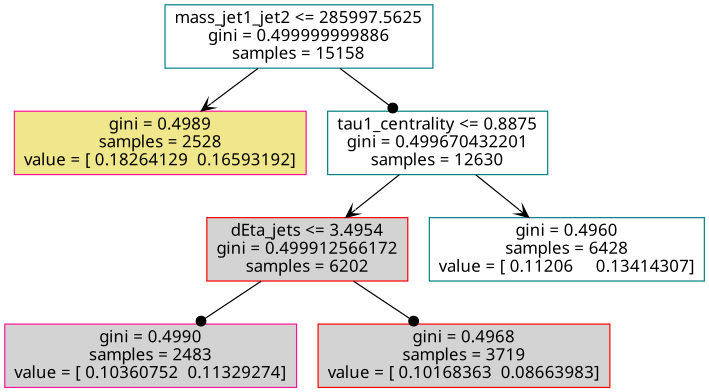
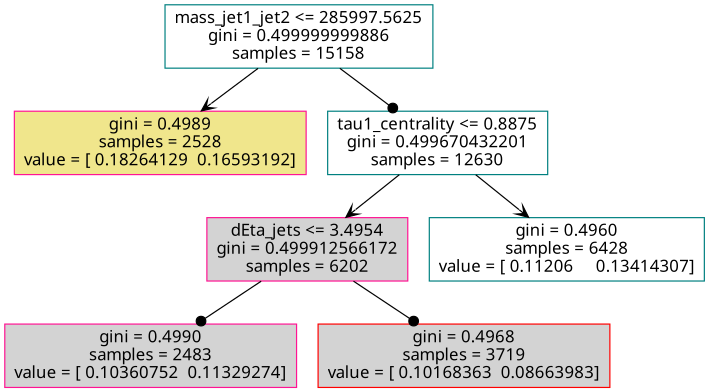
node "dEta_jets <= 3.4954 gini = 0.499912566172 samples = 6202": color red -> deeppink
